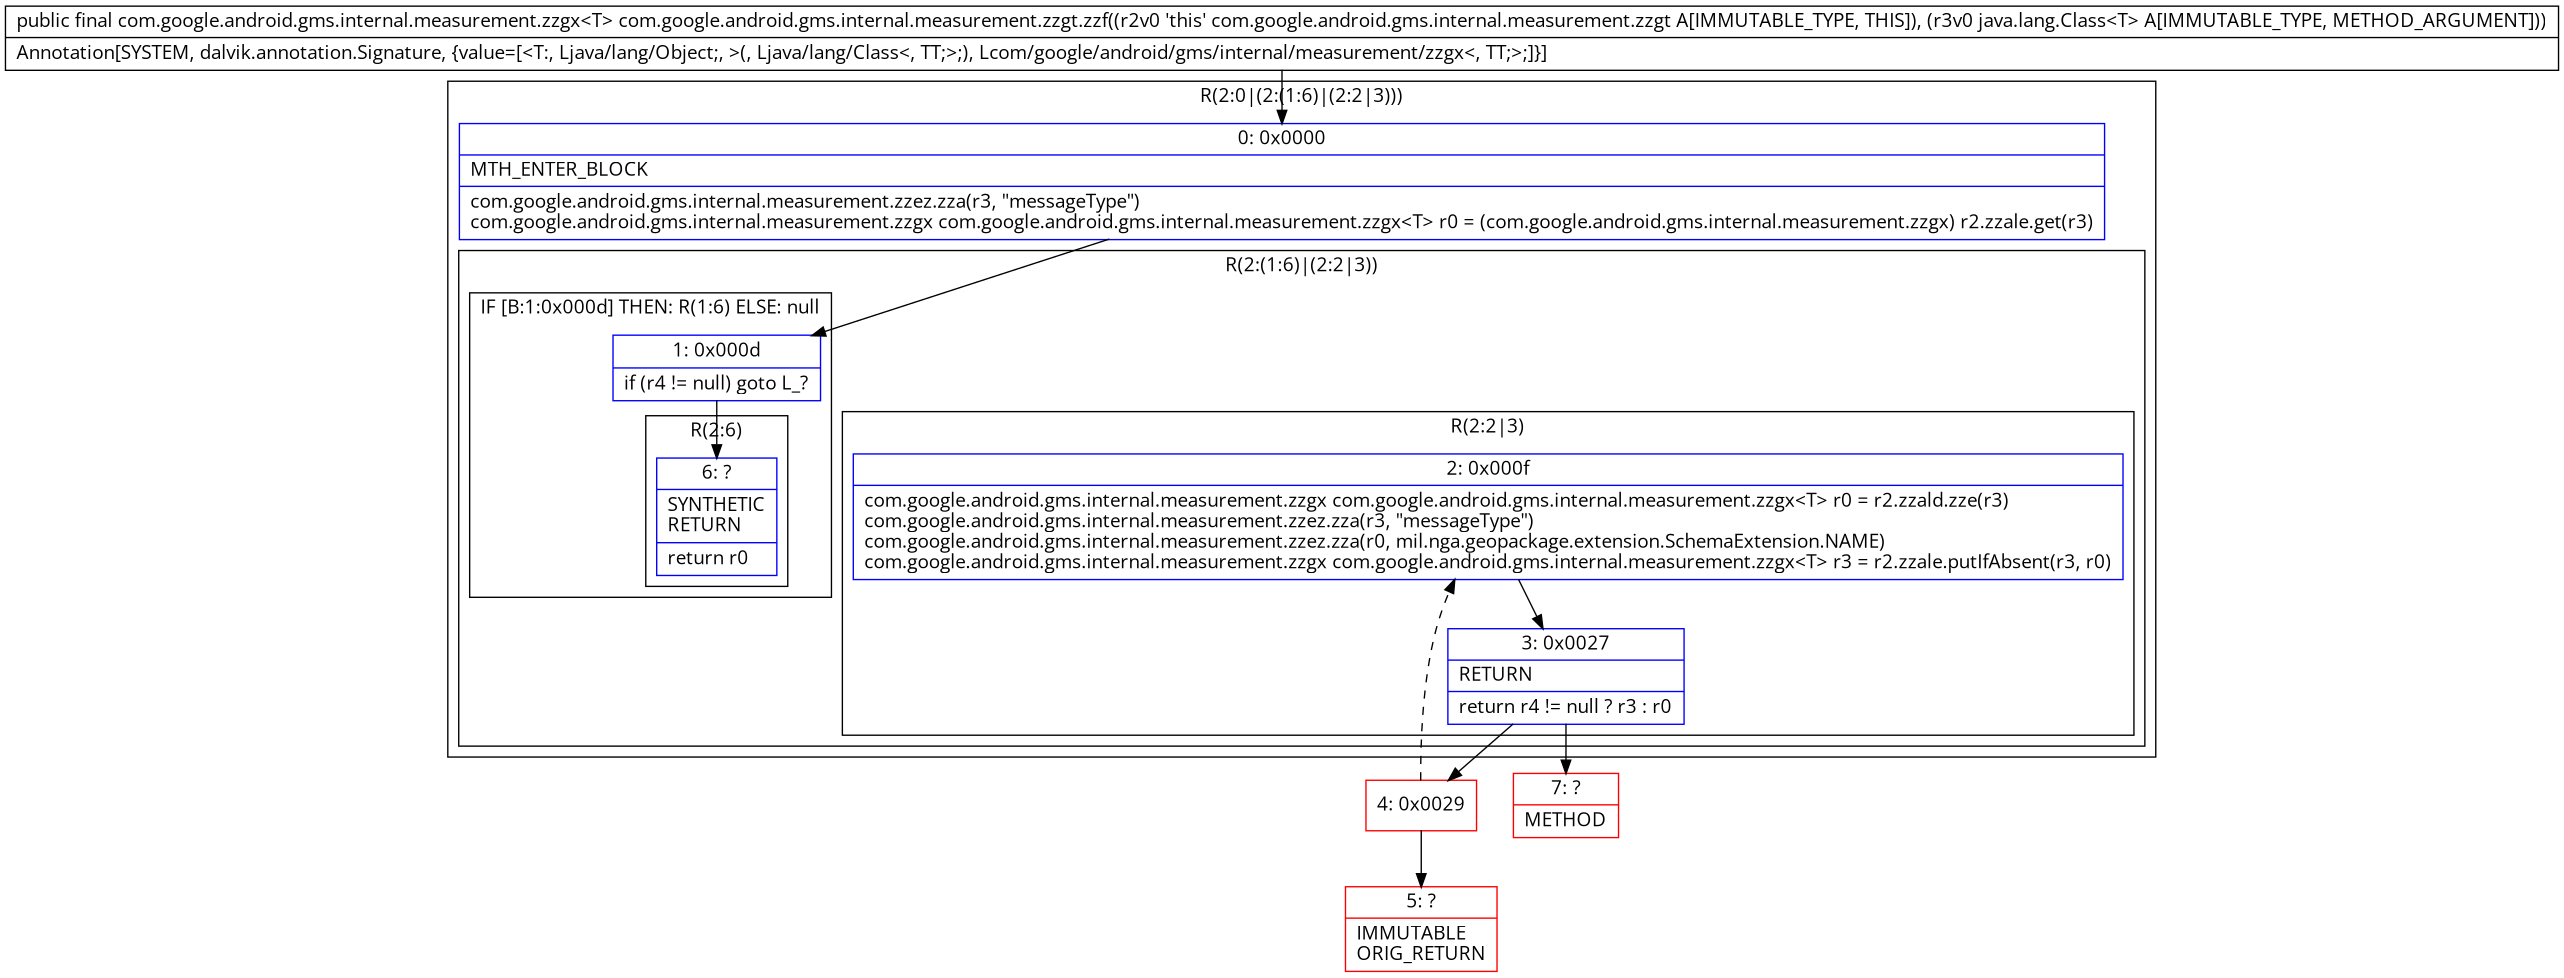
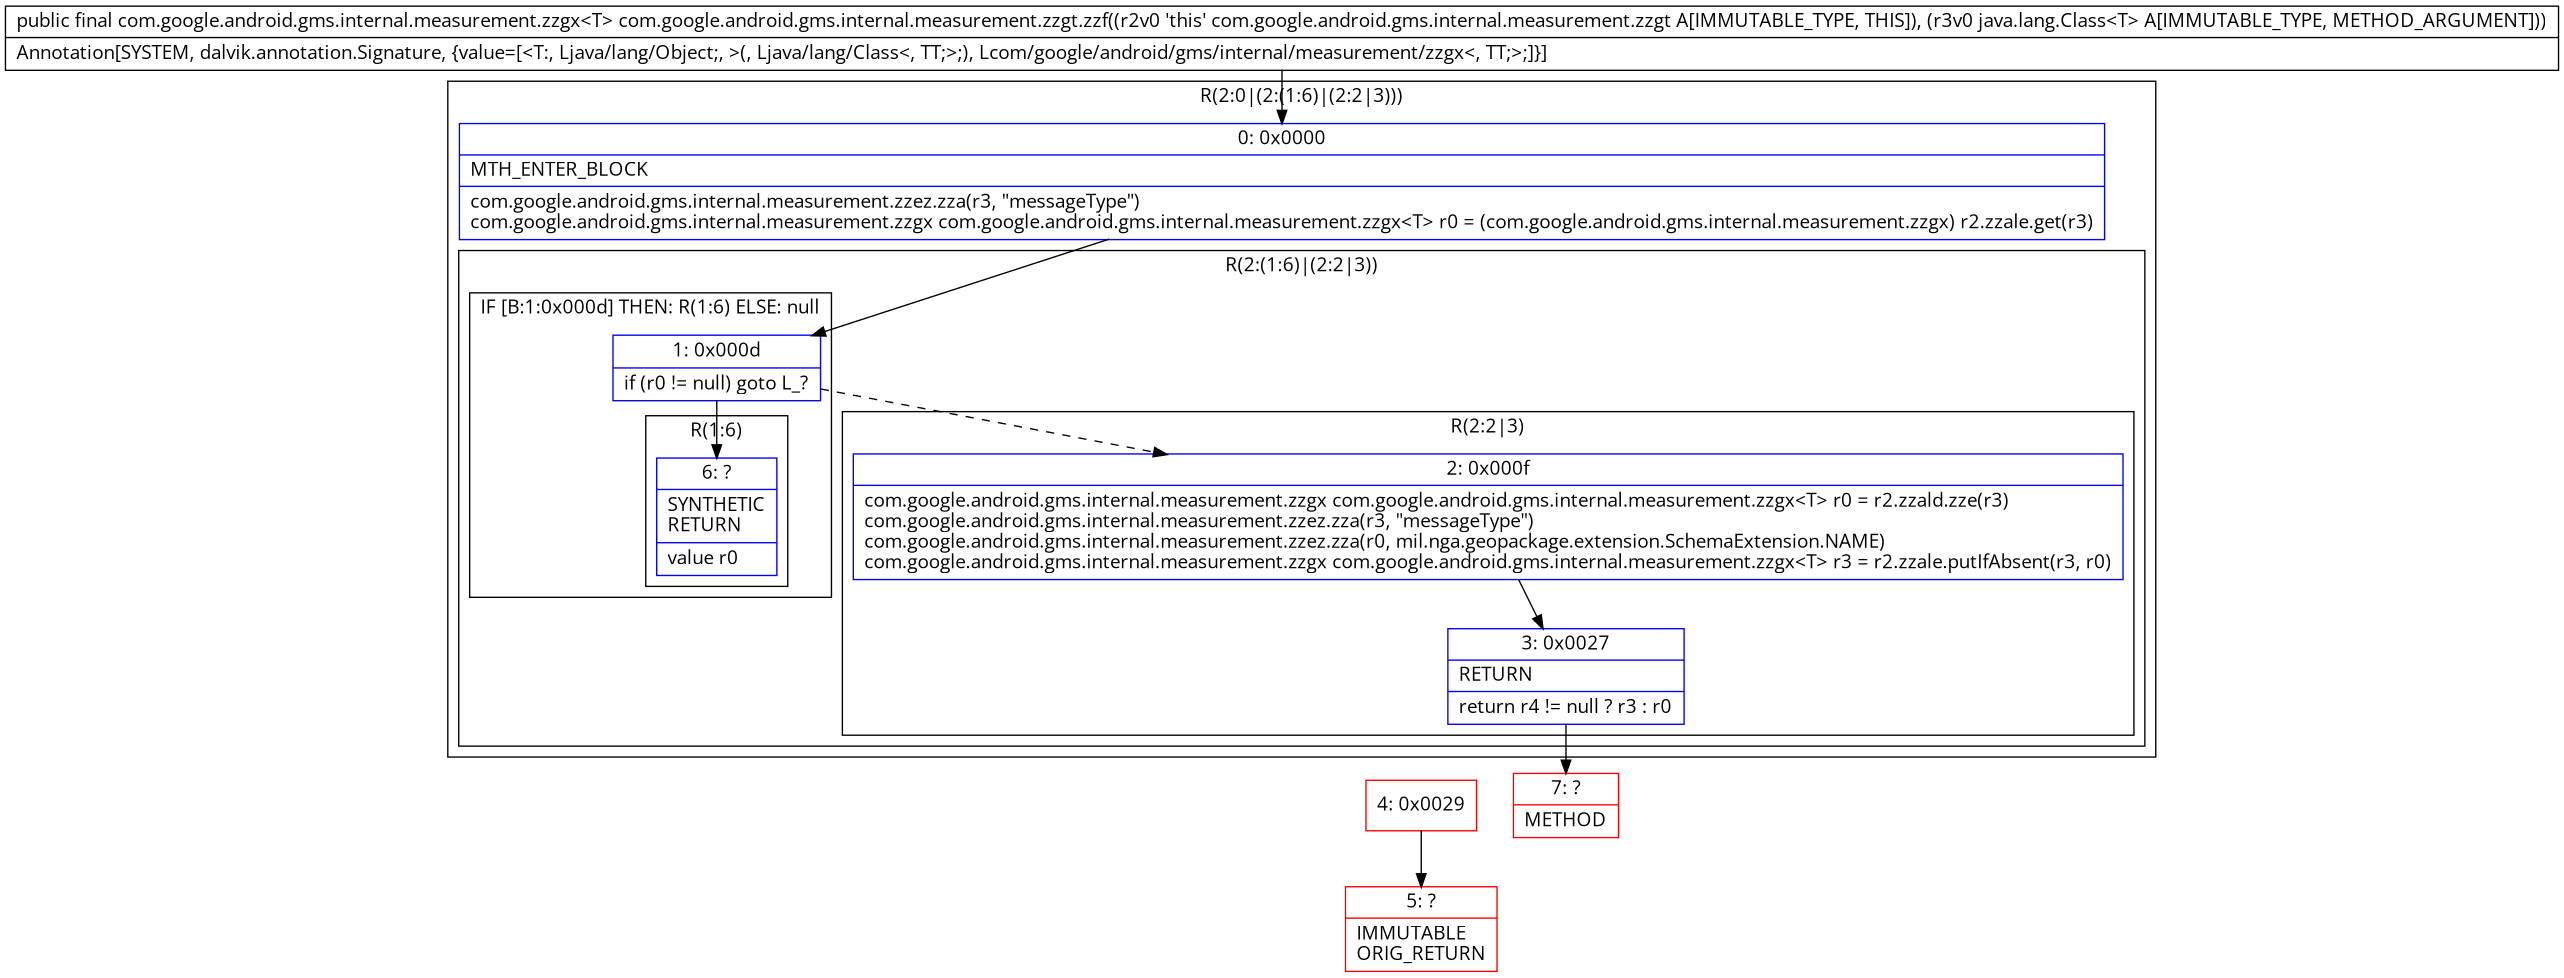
node "1: 0x000d": text "if (r4 != null) goto L_?" -> "if (r0 != null) goto L_?"
cluster "R(2:6)": label "R(2:6)" -> "R(1:6)"
node "6: ?": text "return r0" -> "value r0"
edge "4: 0x0029" -> "2: 0x000f": now "1: 0x000d" -> "2: 0x000f"
edge "3: 0x0027" -> "4: 0x0029": removed
